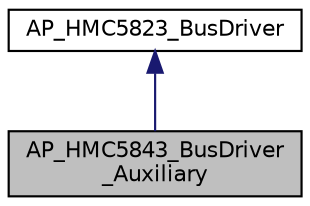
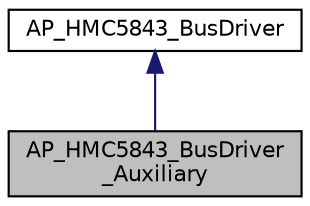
node "AP_HMC5823_BusDriver": label "AP_HMC5823_BusDriver" -> "AP_HMC5843_BusDriver"
